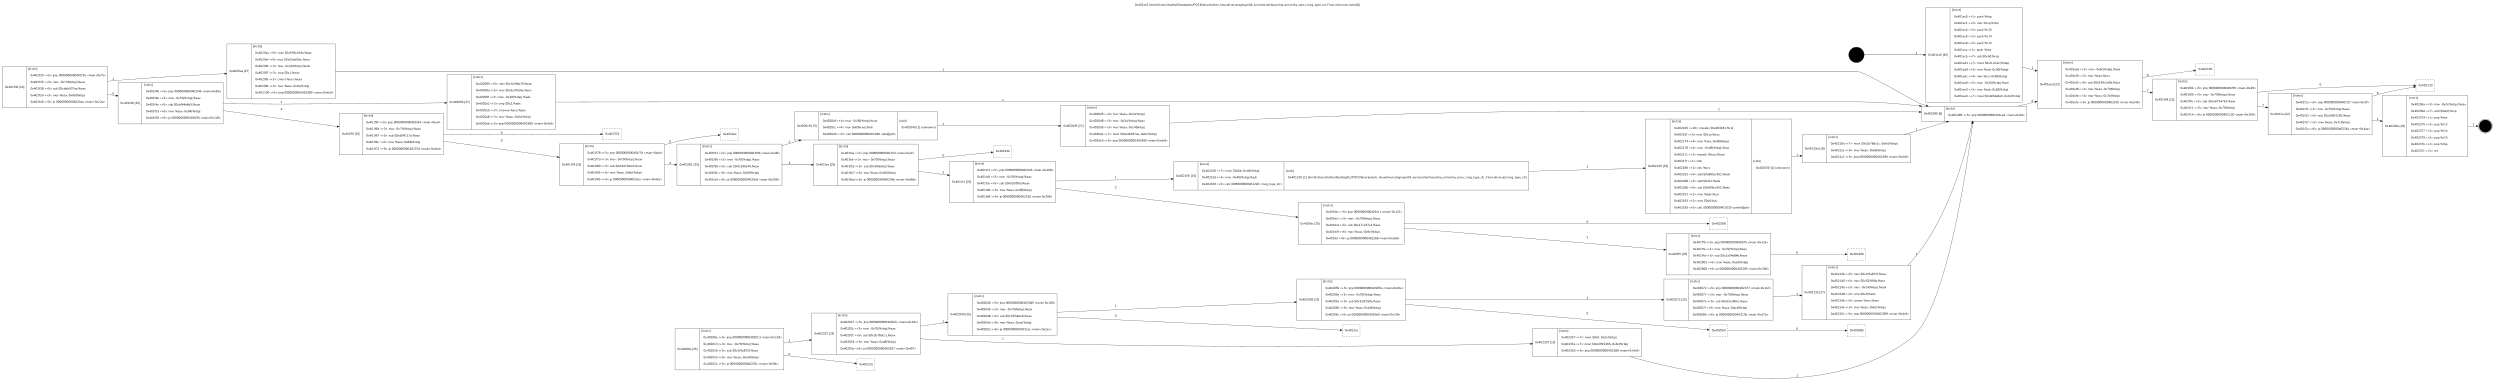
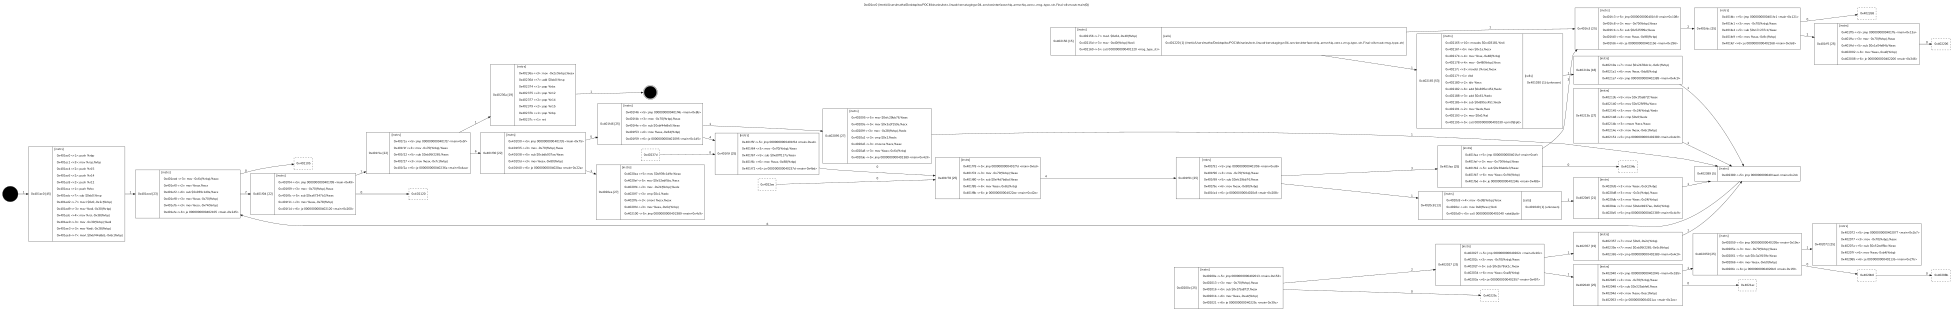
edge "0x4020ea [27]" -> "0x402389 [5]": removed, label "1"
edge "0x401f1a [22]" -> "0x402120": now "0x401f1a [22]" -> "0x401f30 [22]"
edge "0x401f5f [25]" -> "0x40237d": reversed
edge "0x401f78 [25]" -> "0x4022ee": reversed
edge "0x401fc3 [25]" -> "0x402156 [15]": reversed
edge "0x402072 [25]" -> "0x40213b [27]": removed, label "1"
